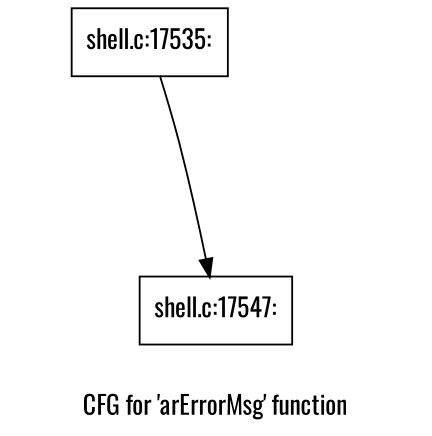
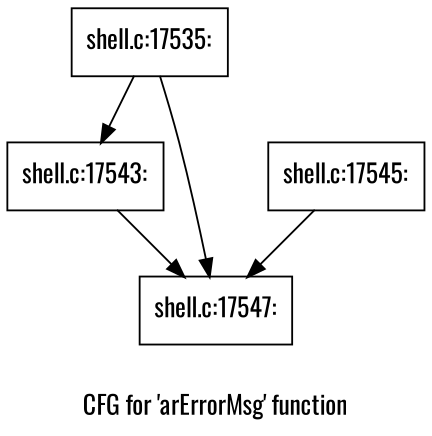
node "shell.c:17543:": added
node "shell.c:17545:": added
